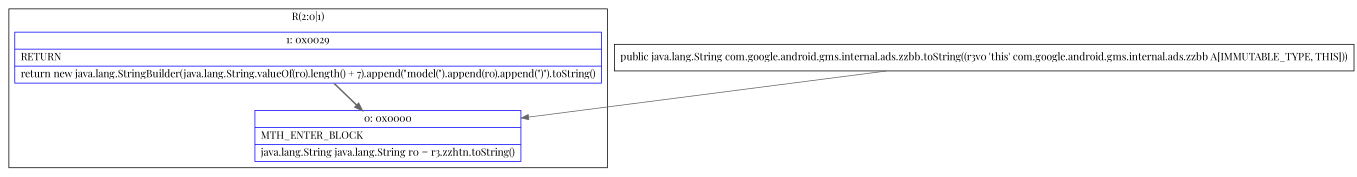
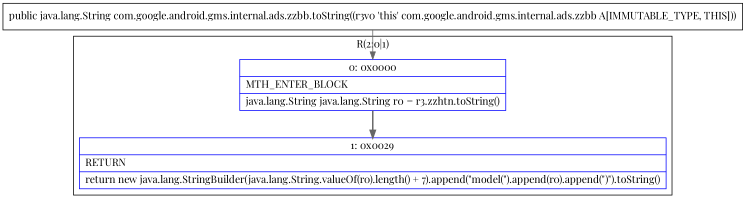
edge "1: 0x0029" -> "0: 0x0000": reversed
